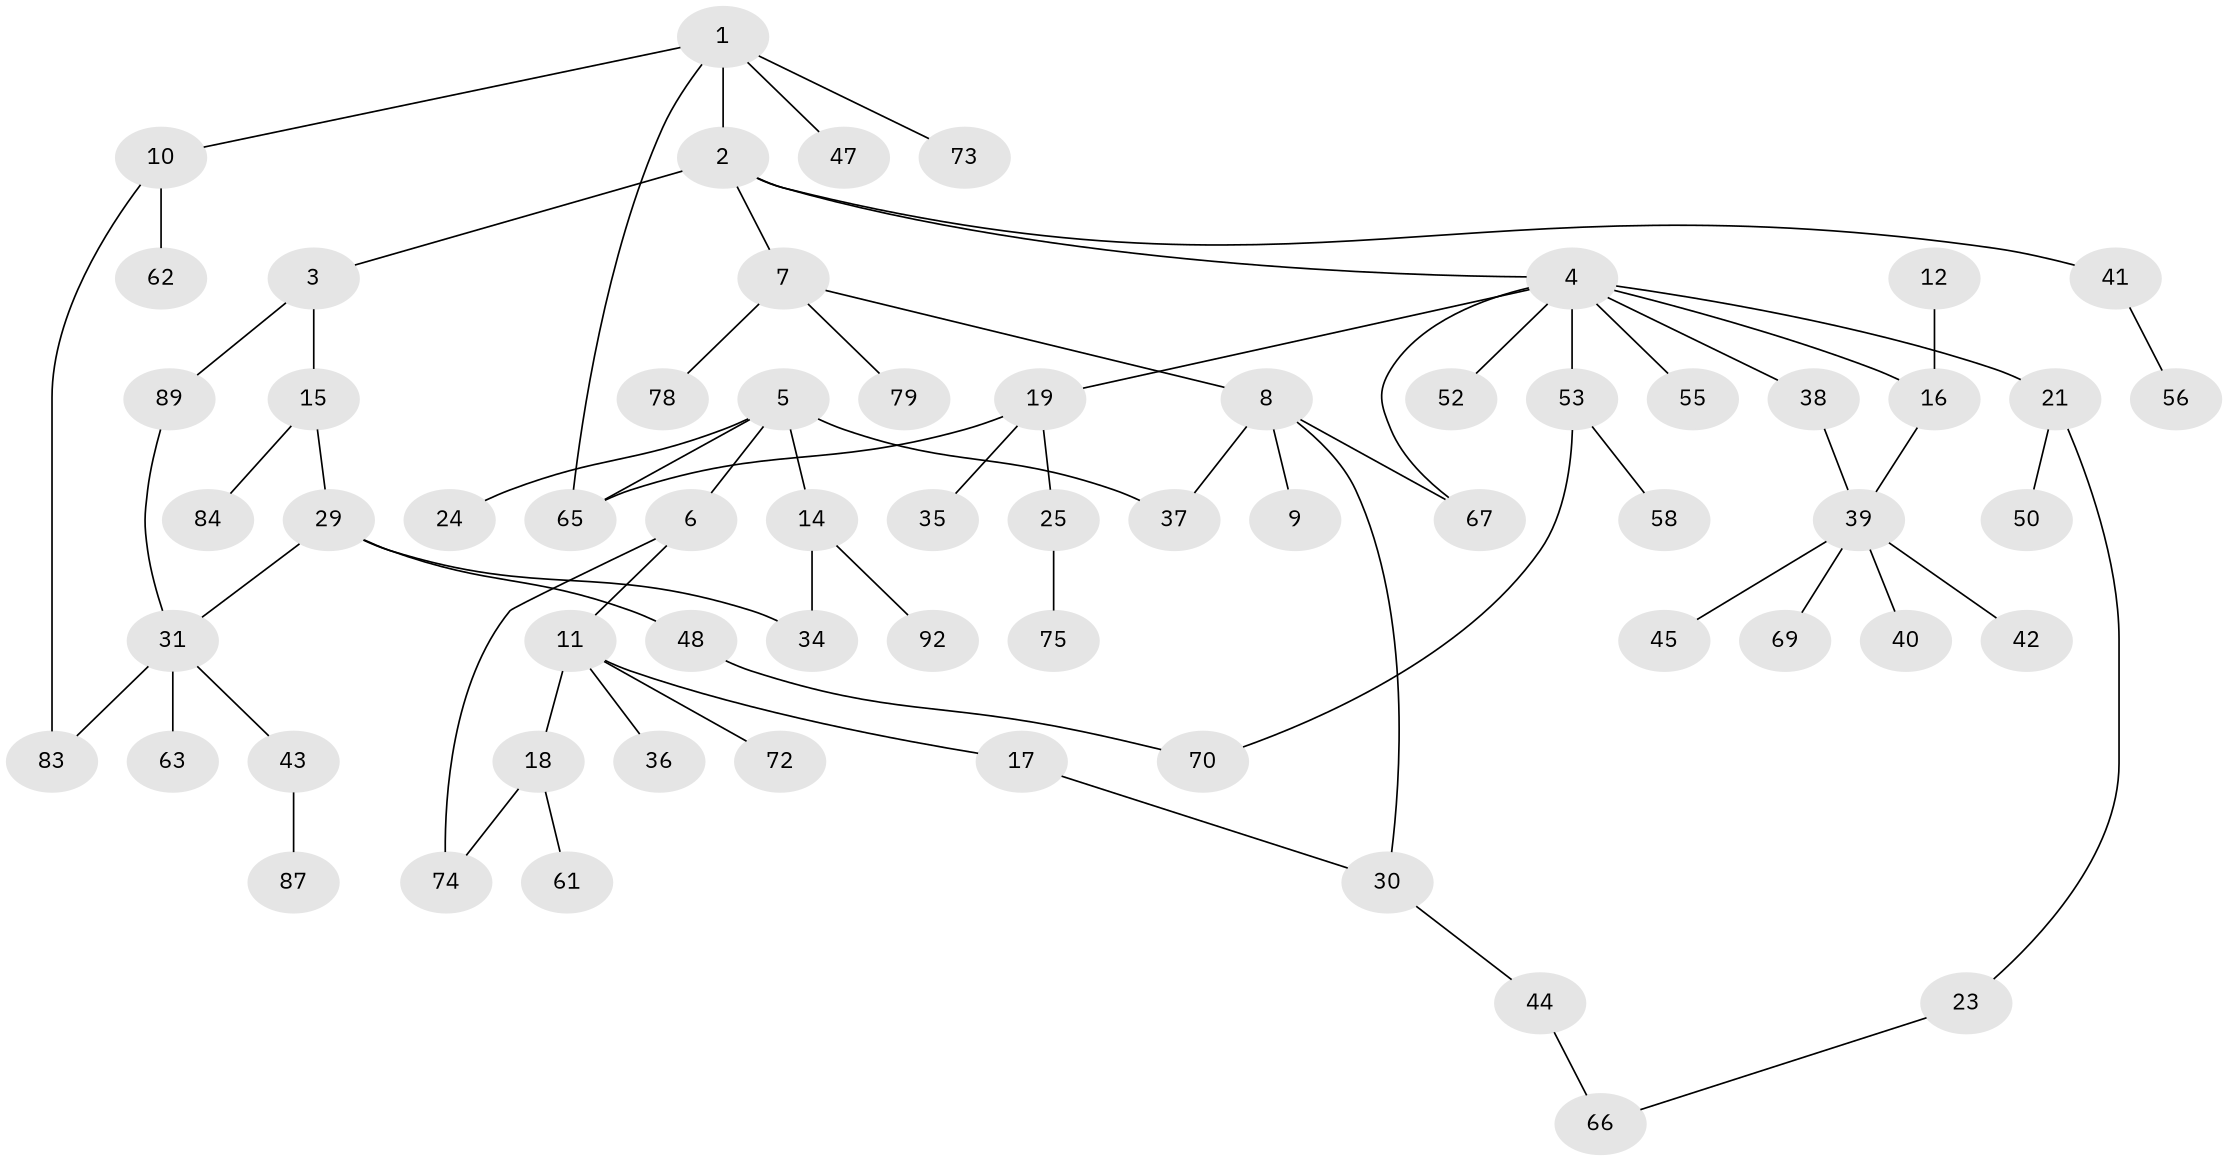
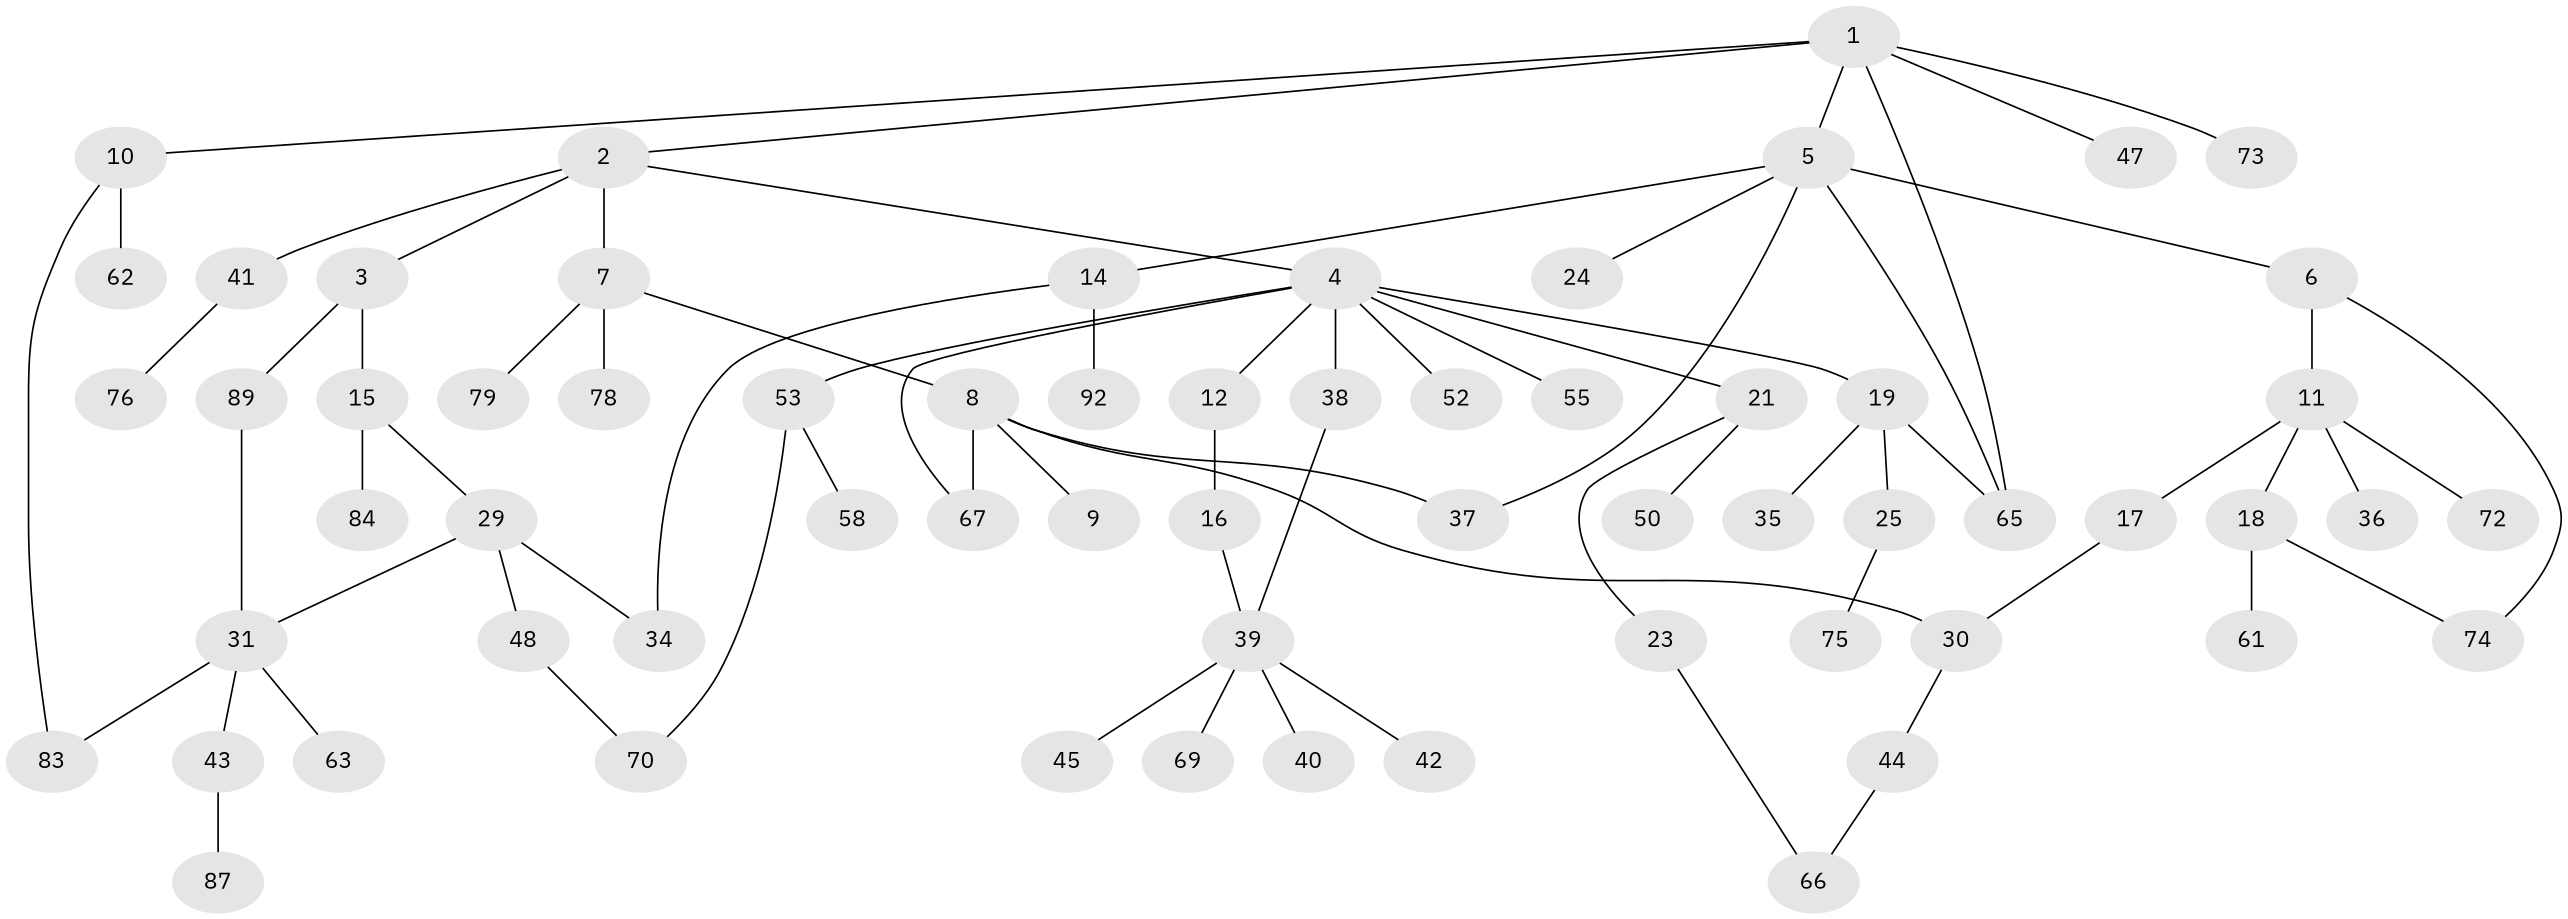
edge "1" -- "5": added
edge "4" -- "16": now "4" -- "12"
node "56": label "56" -> "76"
